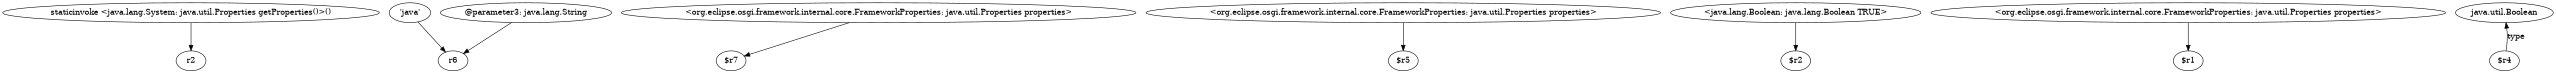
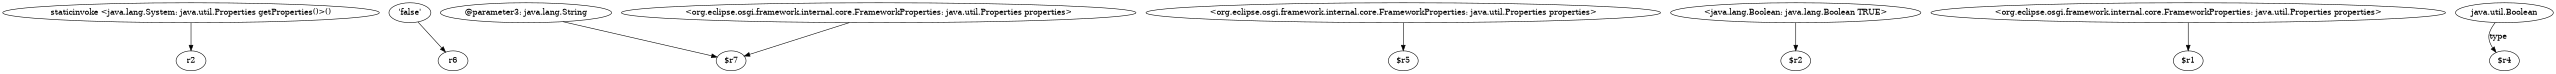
node "'java'": label "'java'" -> "'false'"
edge "@parameter3: java.lang.String" -> "r6": now "@parameter3: java.lang.String" -> "$r7"
edge "$r4" -> "java.util.Boolean": reversed
